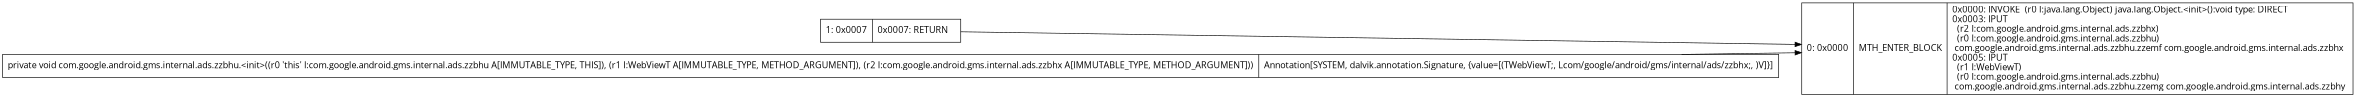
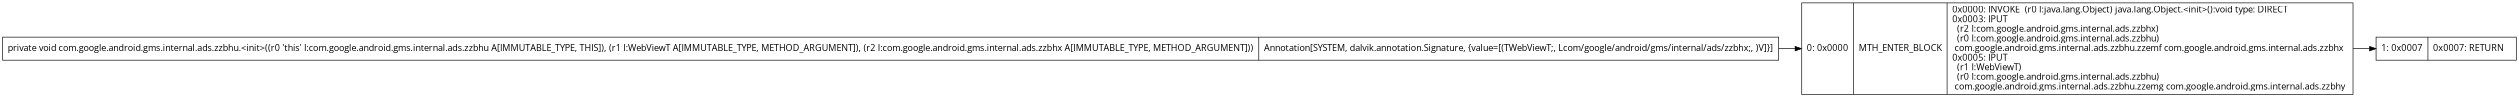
edge "1: 0x0007" -> "0: 0x0000": reversed
